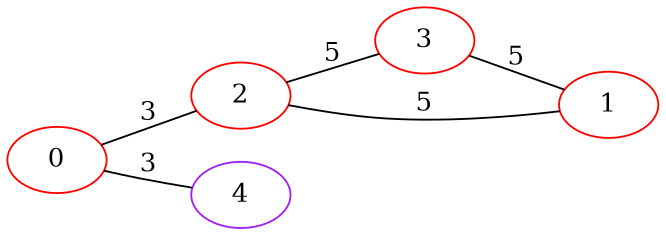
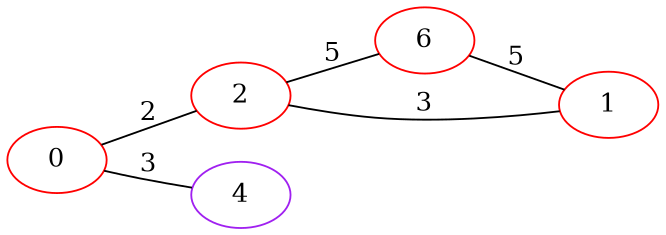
node "3": label "3" -> "6"
edge "2" -- "1": label "5" -> "3"
edge "2" -- "0": label "3" -> "2"
